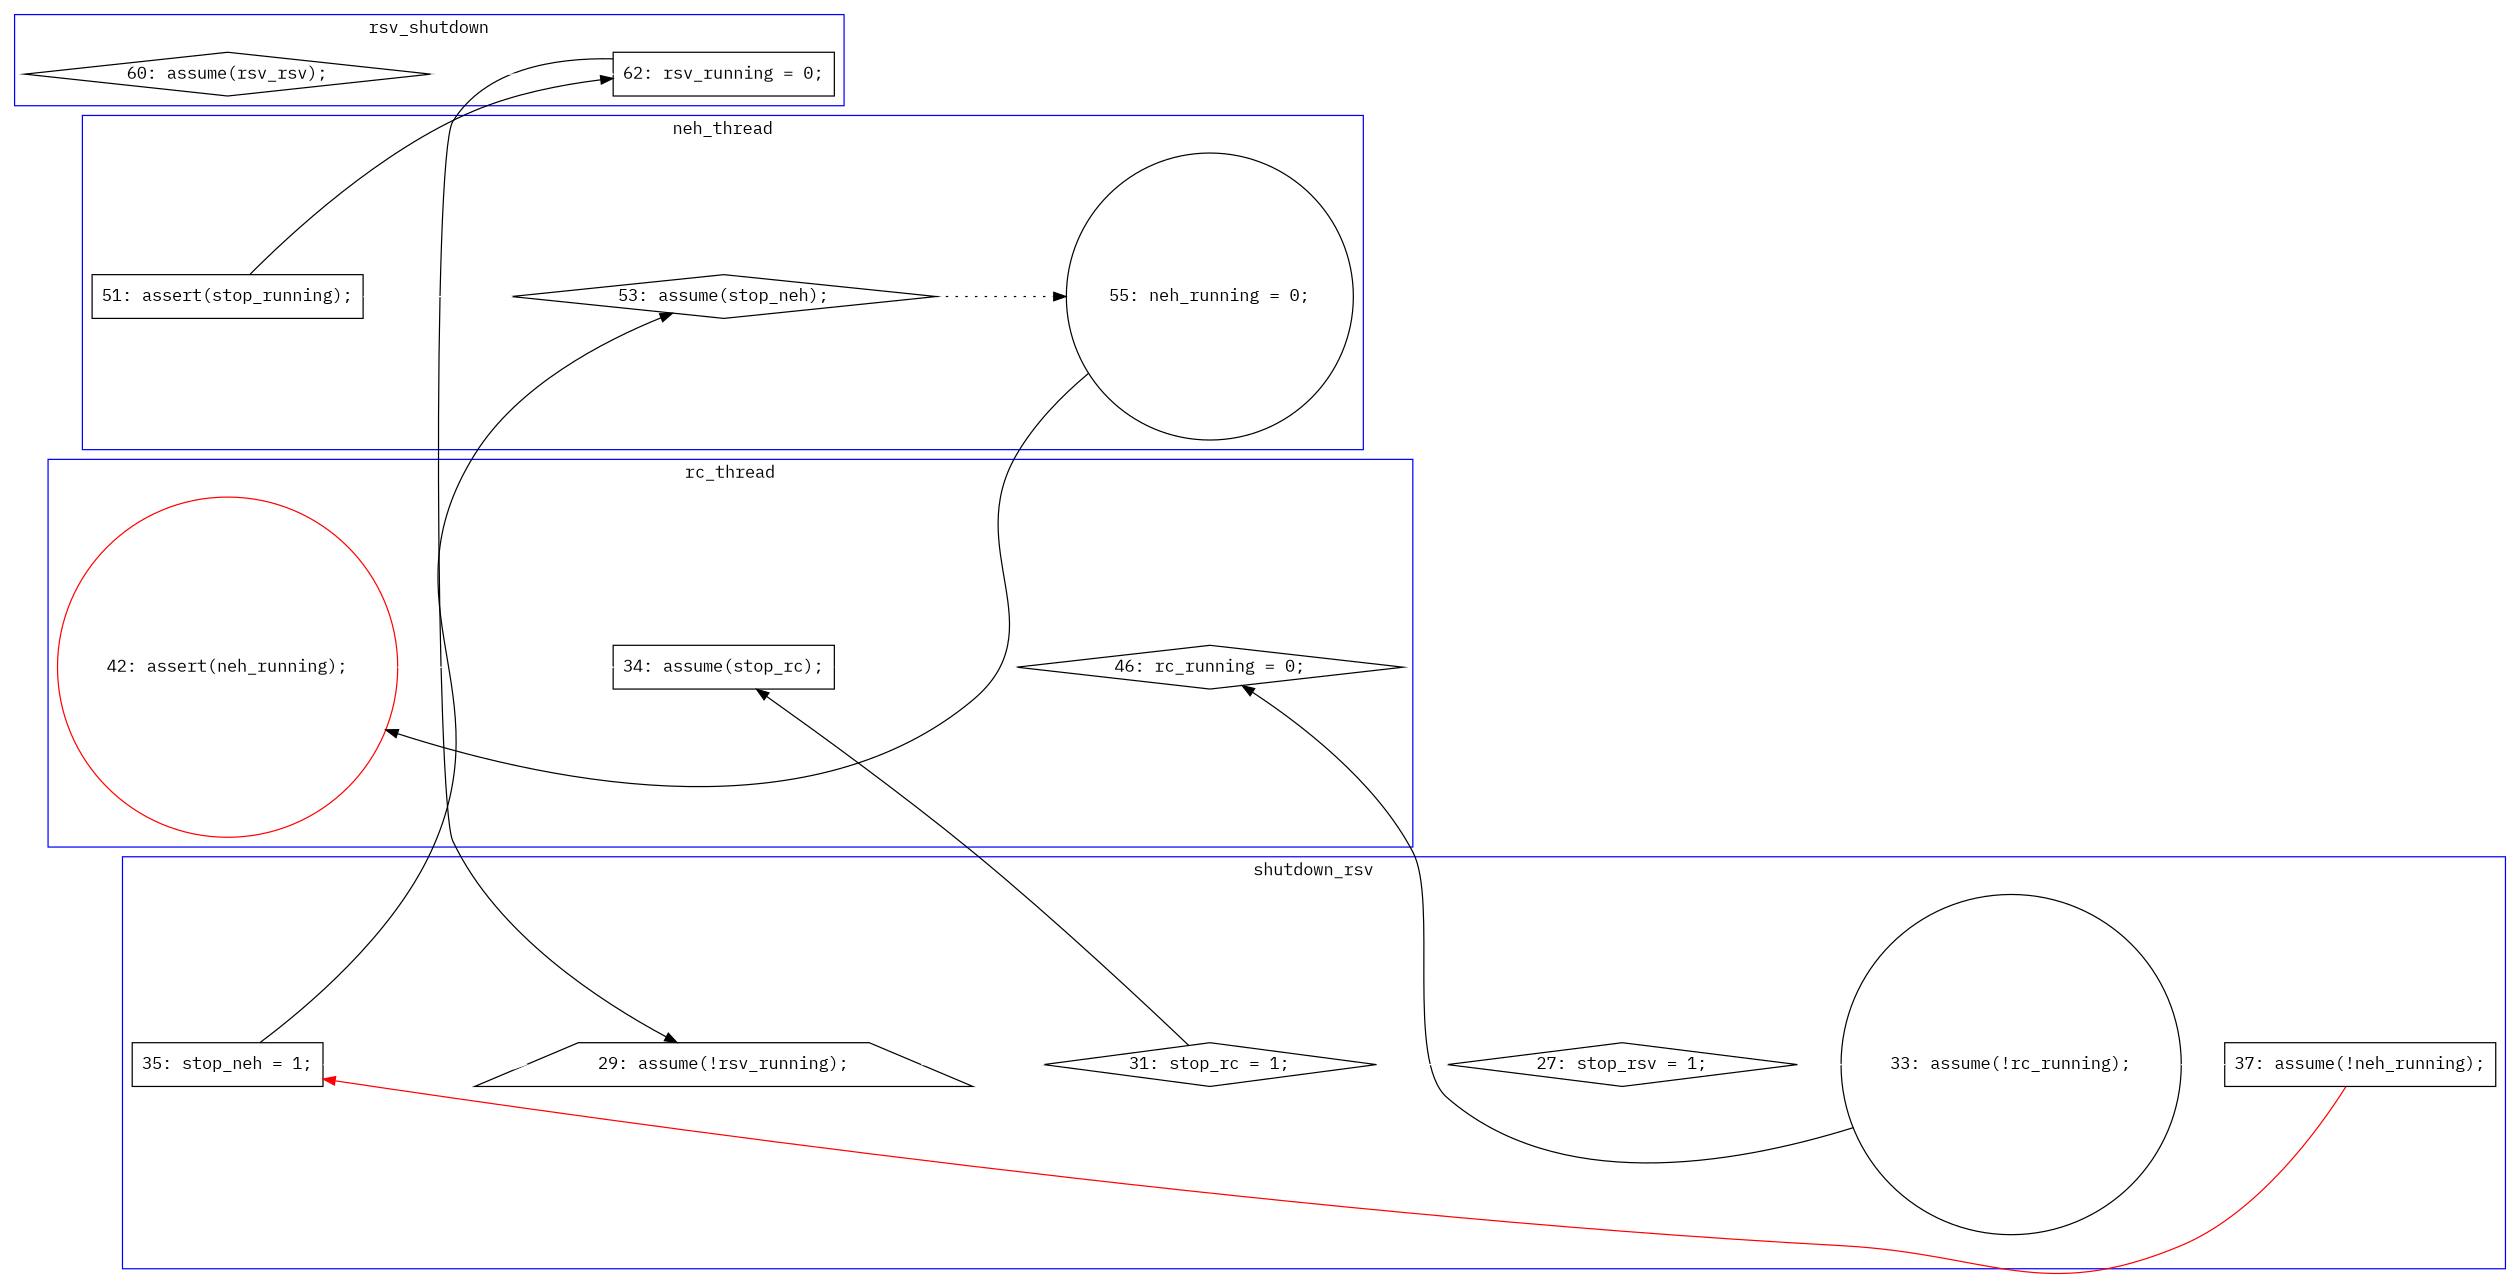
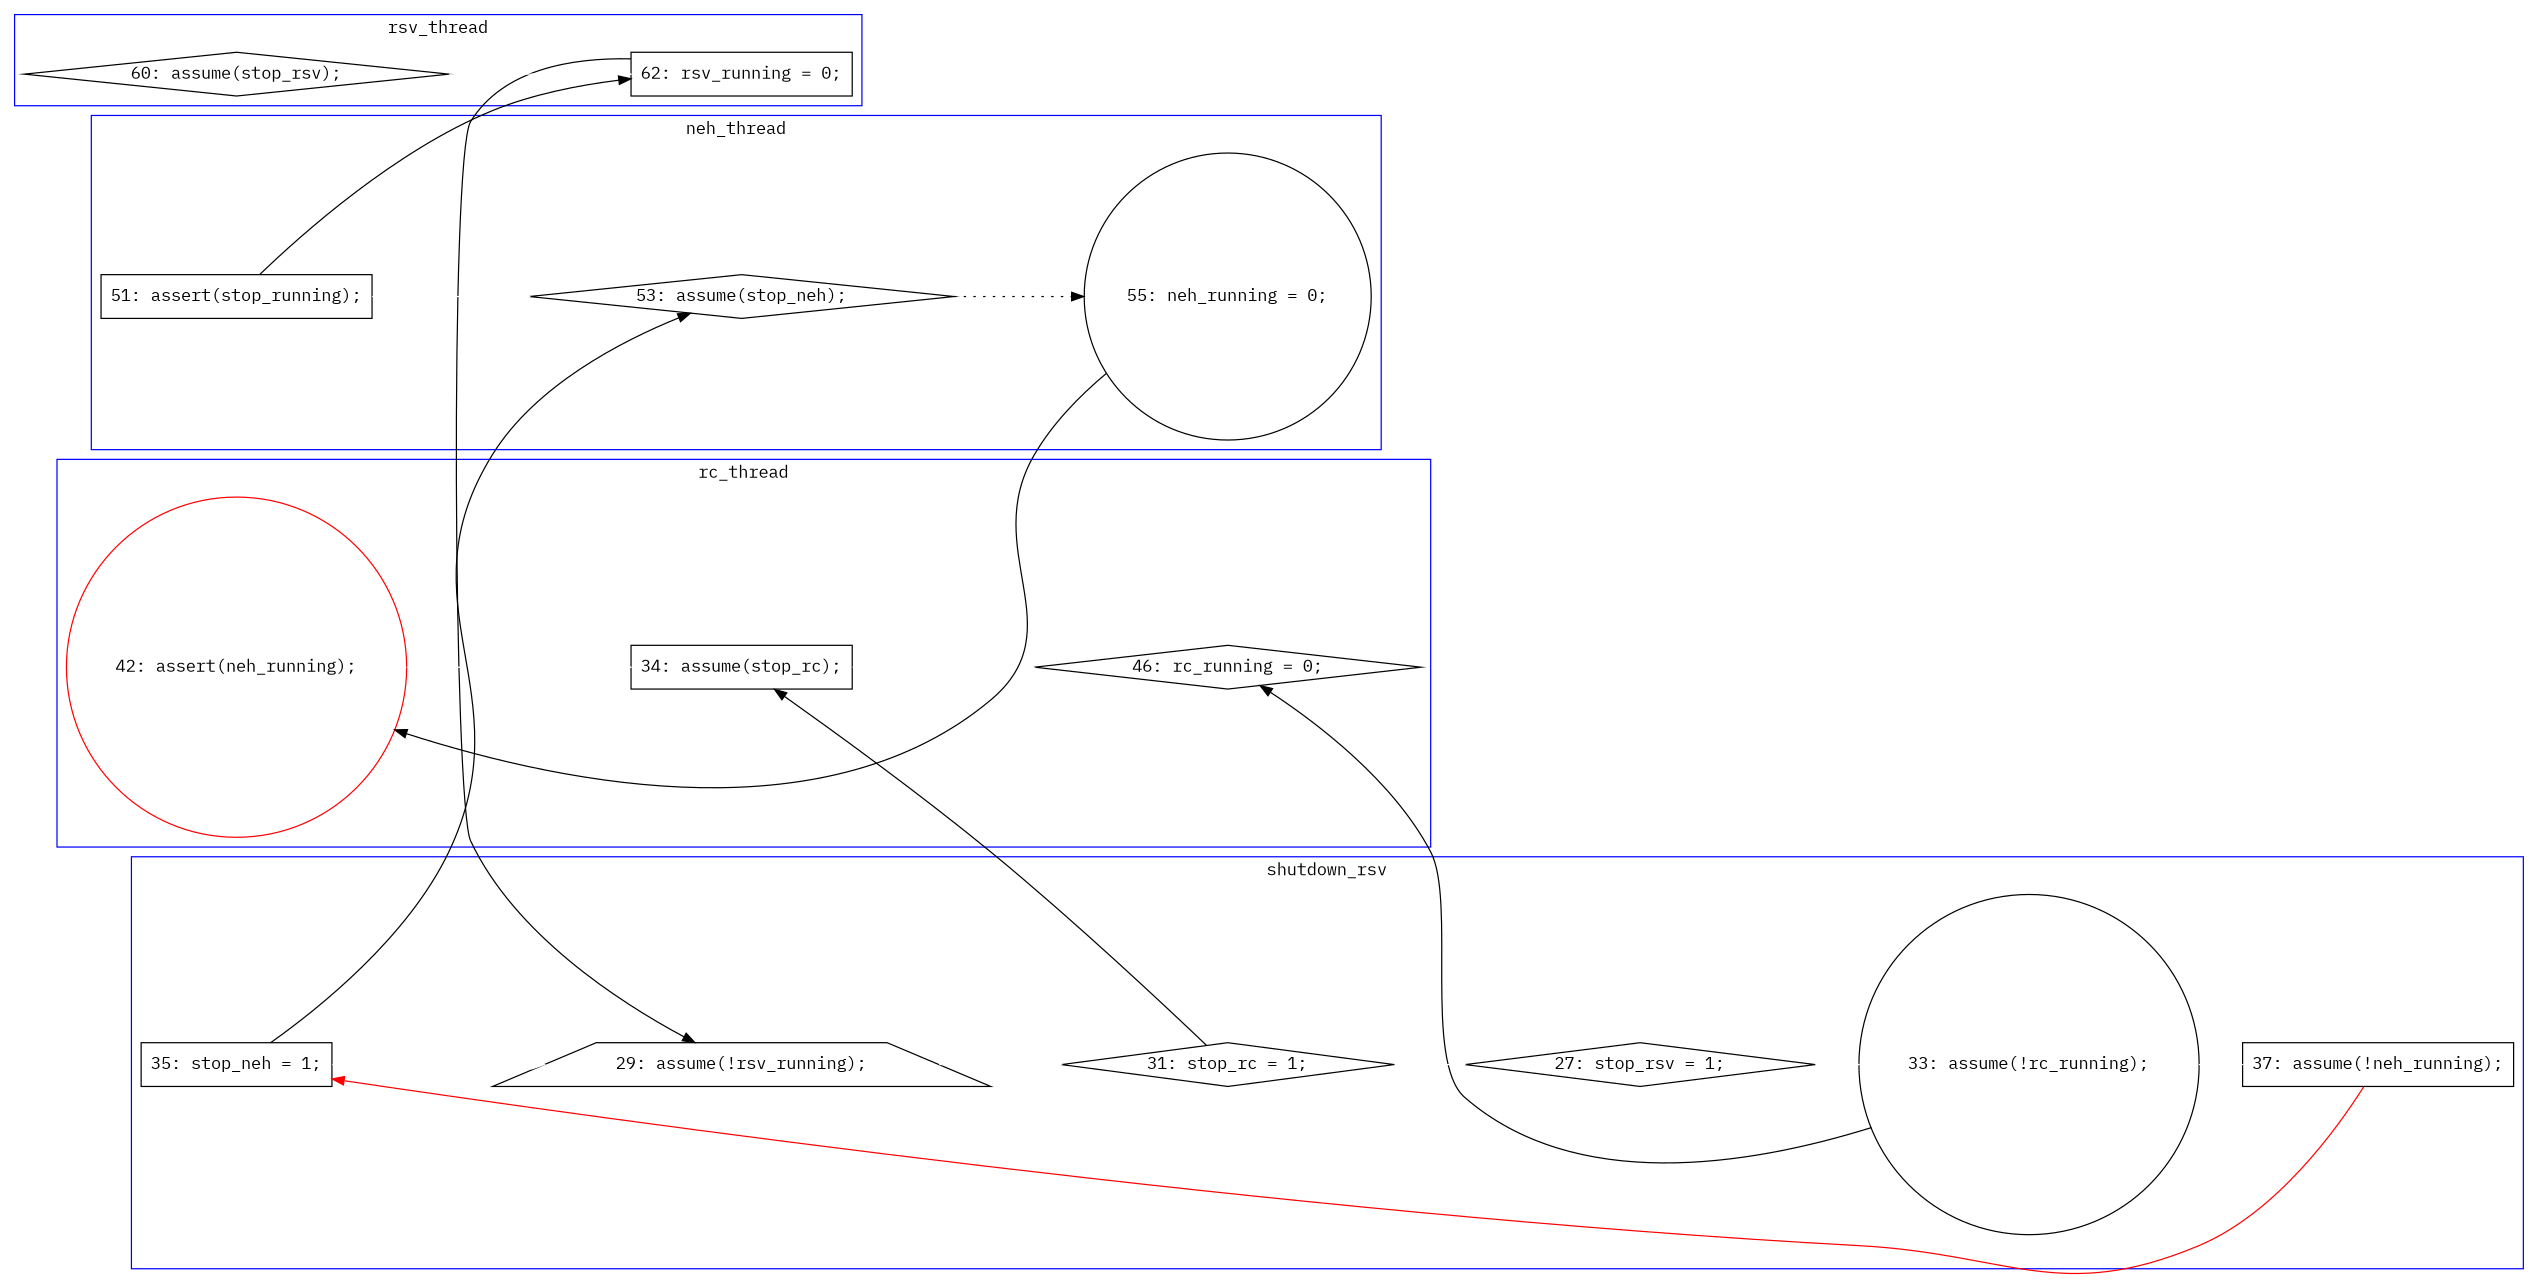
cluster "rsv_shutdown": label "rsv_shutdown" -> "rsv_thread"
node "60: assume(rsv_rsv);": label "60: assume(rsv_rsv);" -> "60: assume(stop_rsv);"
